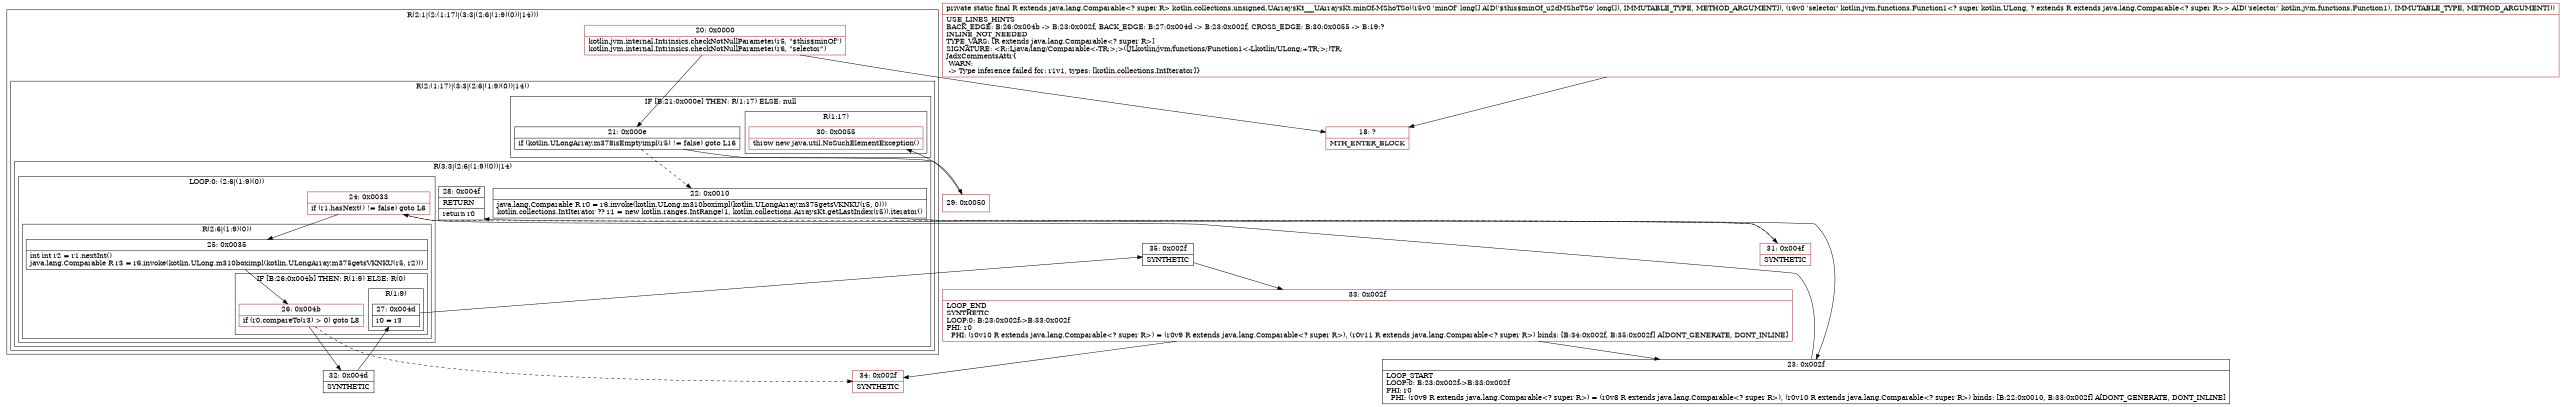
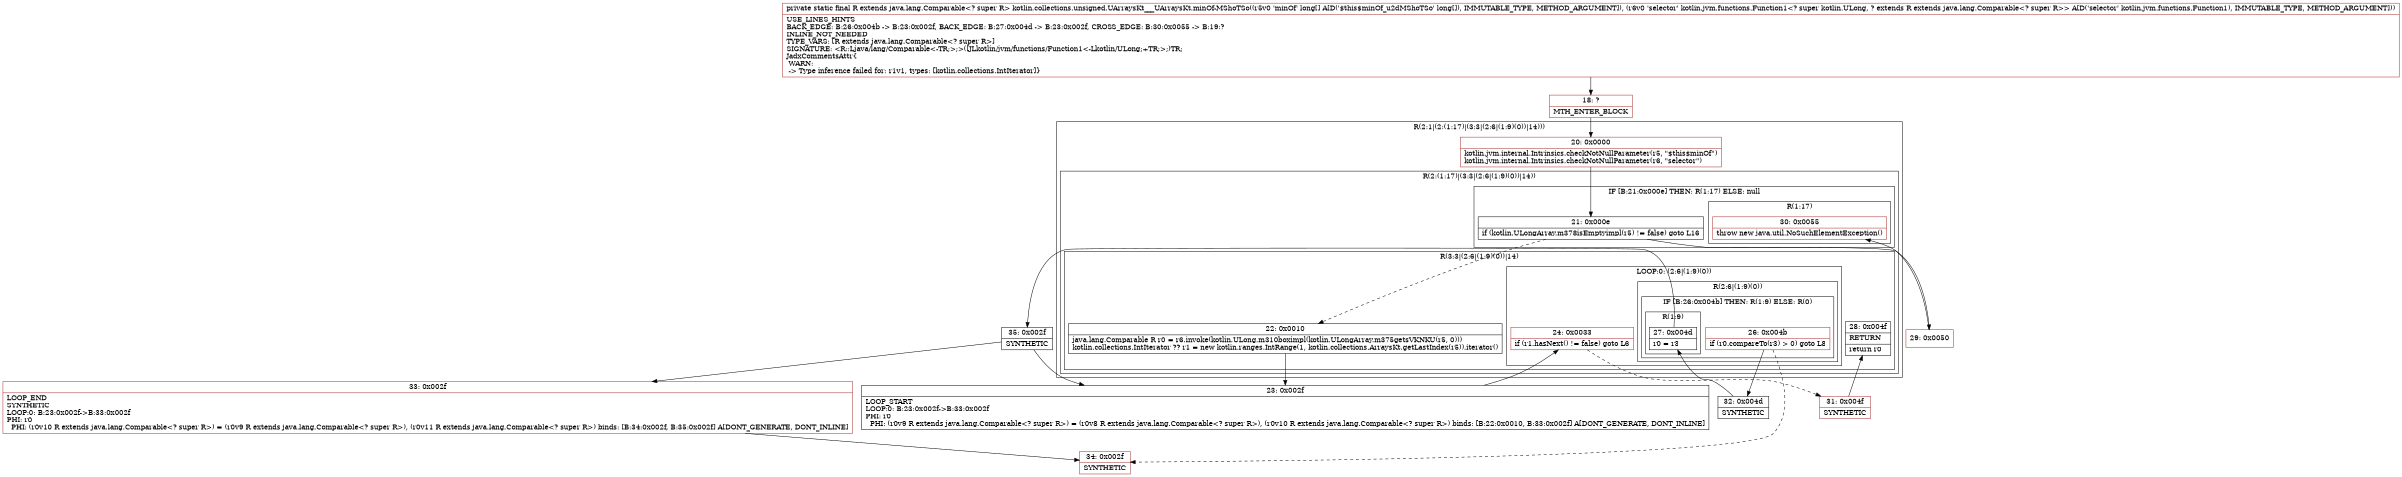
edge "20: 0x0000" -> "18: ?": reversed
node "25: 0x0035": removed
edge "33: 0x002f" -> "23: 0x002f": now "35: 0x002f" -> "23: 0x002f"
